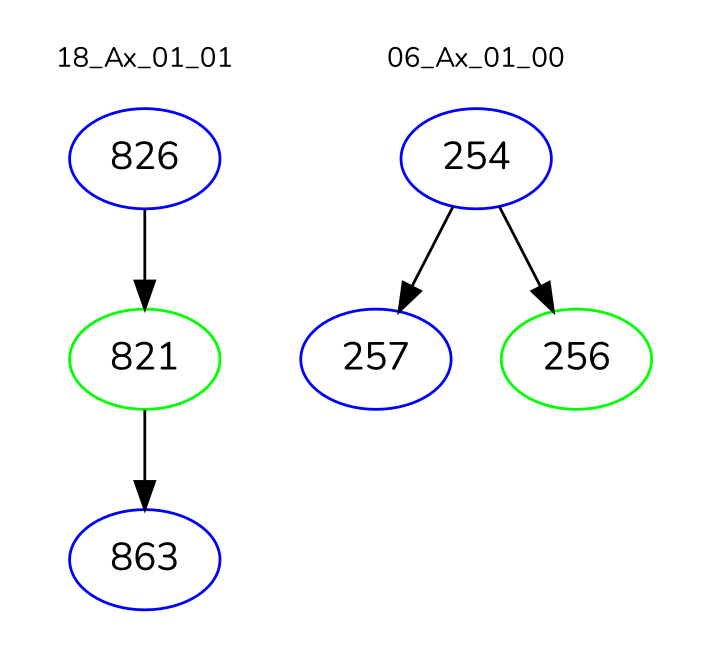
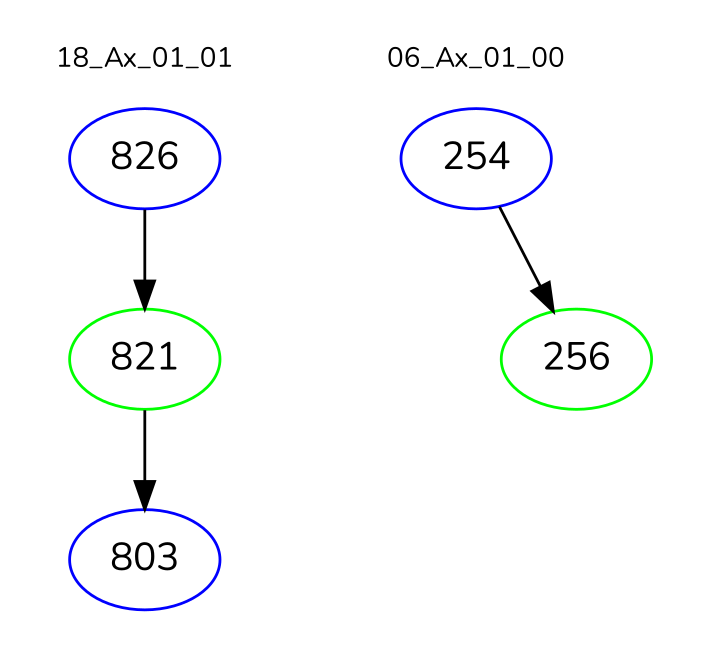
node "257": removed
node "863": label "863" -> "803"
